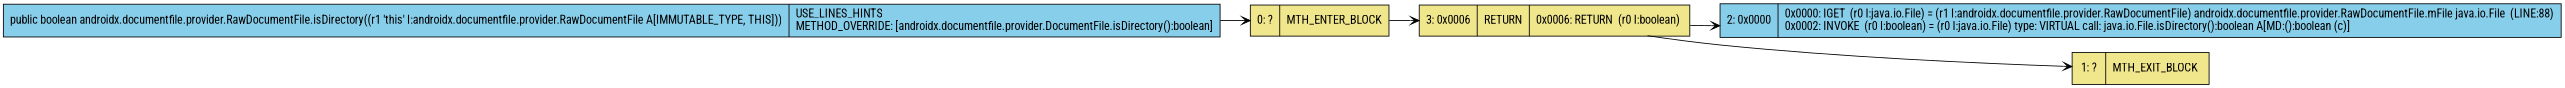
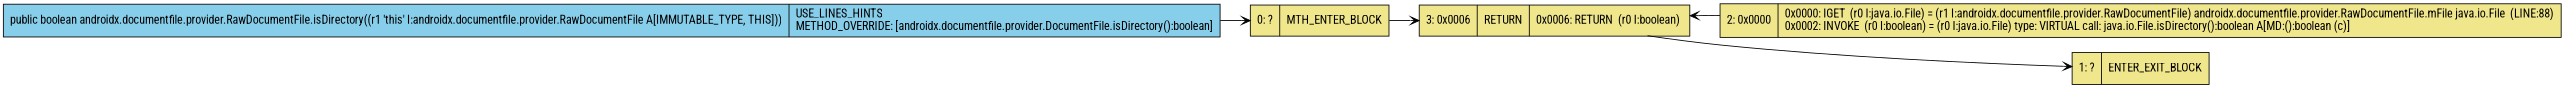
node "2: 0x0000": fillcolor skyblue -> khaki
edge "3: 0x0006" -> "2: 0x0000": reversed
node "1: ?": text "MTH_EXIT_BLOCK" -> "ENTER_EXIT_BLOCK"
